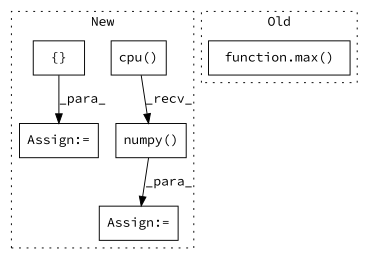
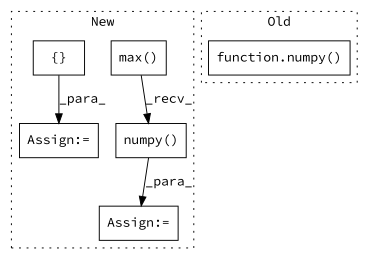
node "cpu()": label "cpu()" -> "max()"
node "function.max()": label "function.max()" -> "function.numpy()"
